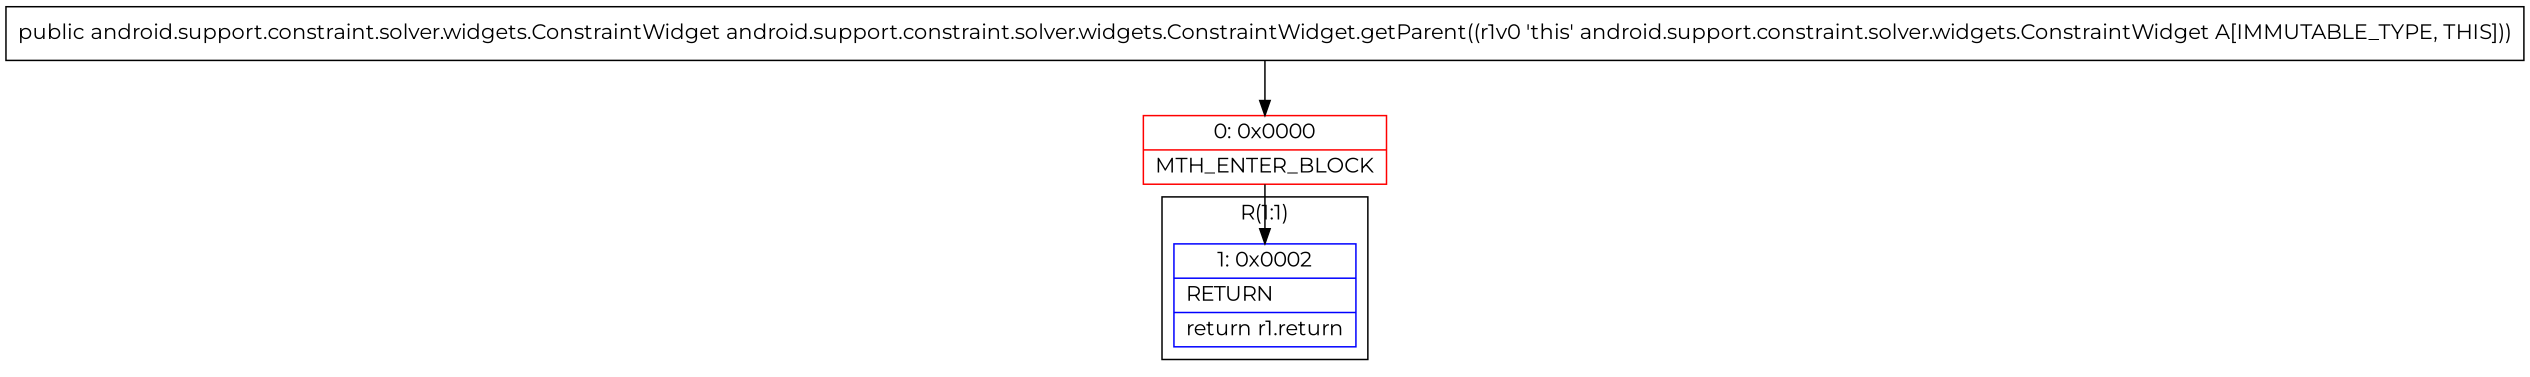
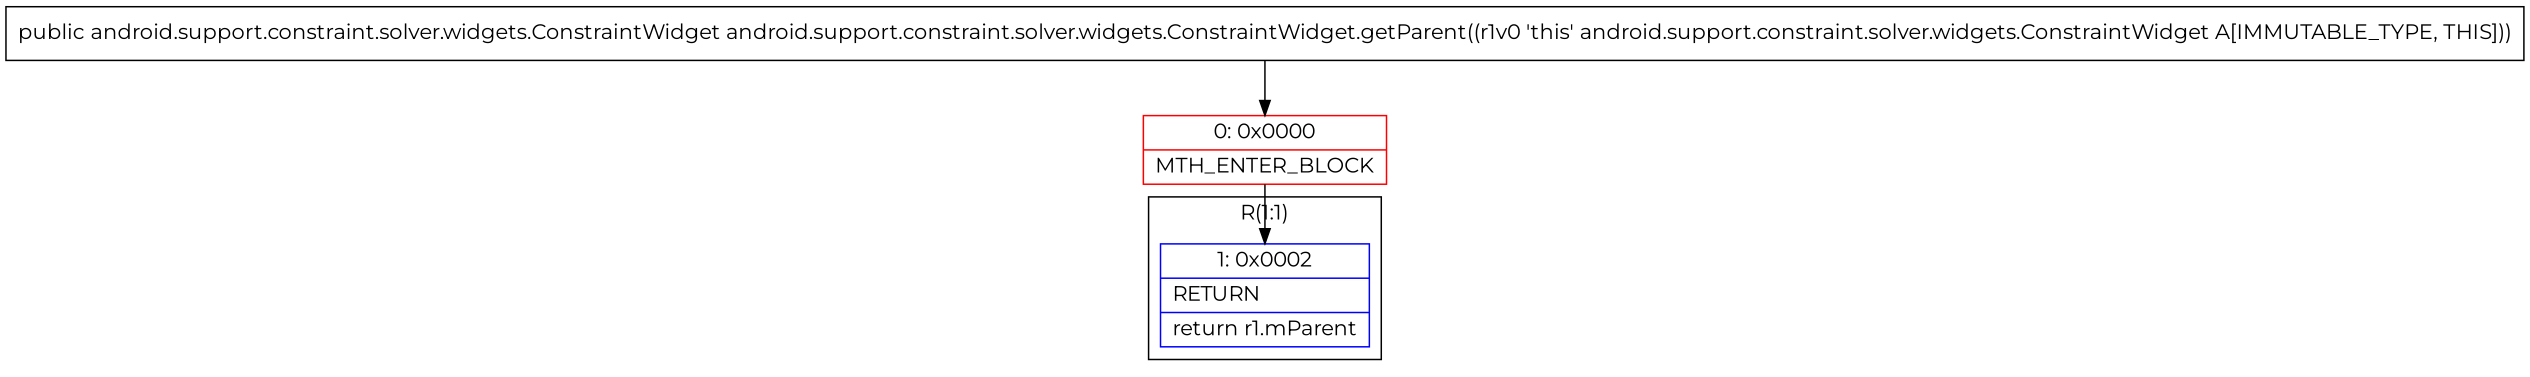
node "1: 0x0002": text "return r1.return" -> "return r1.mParent"
